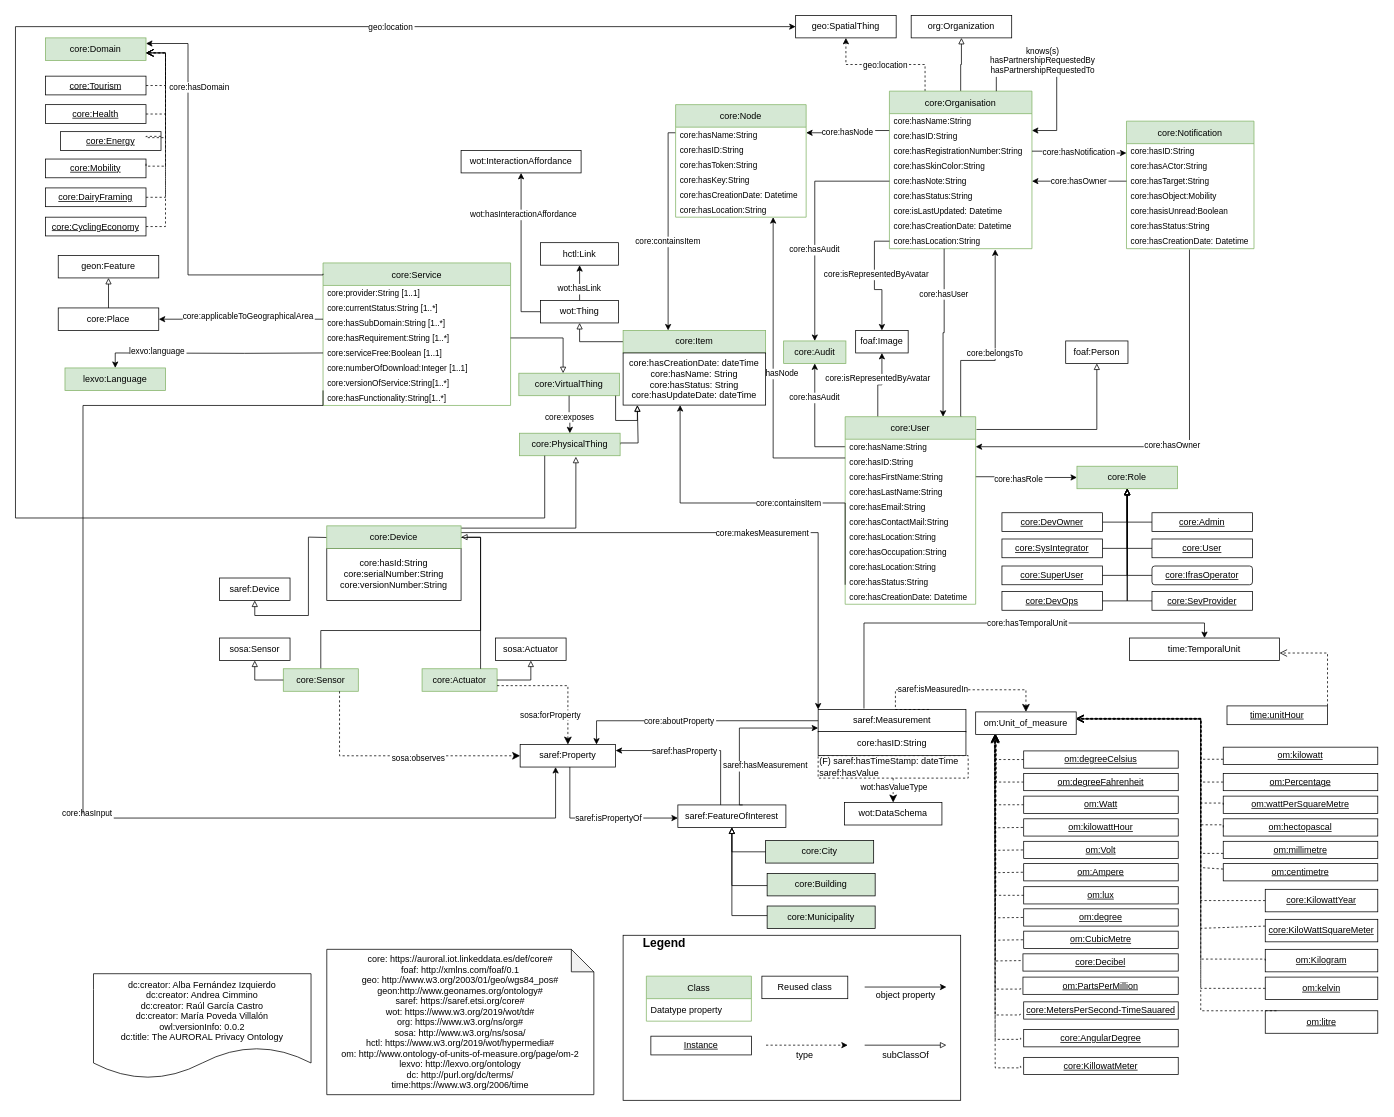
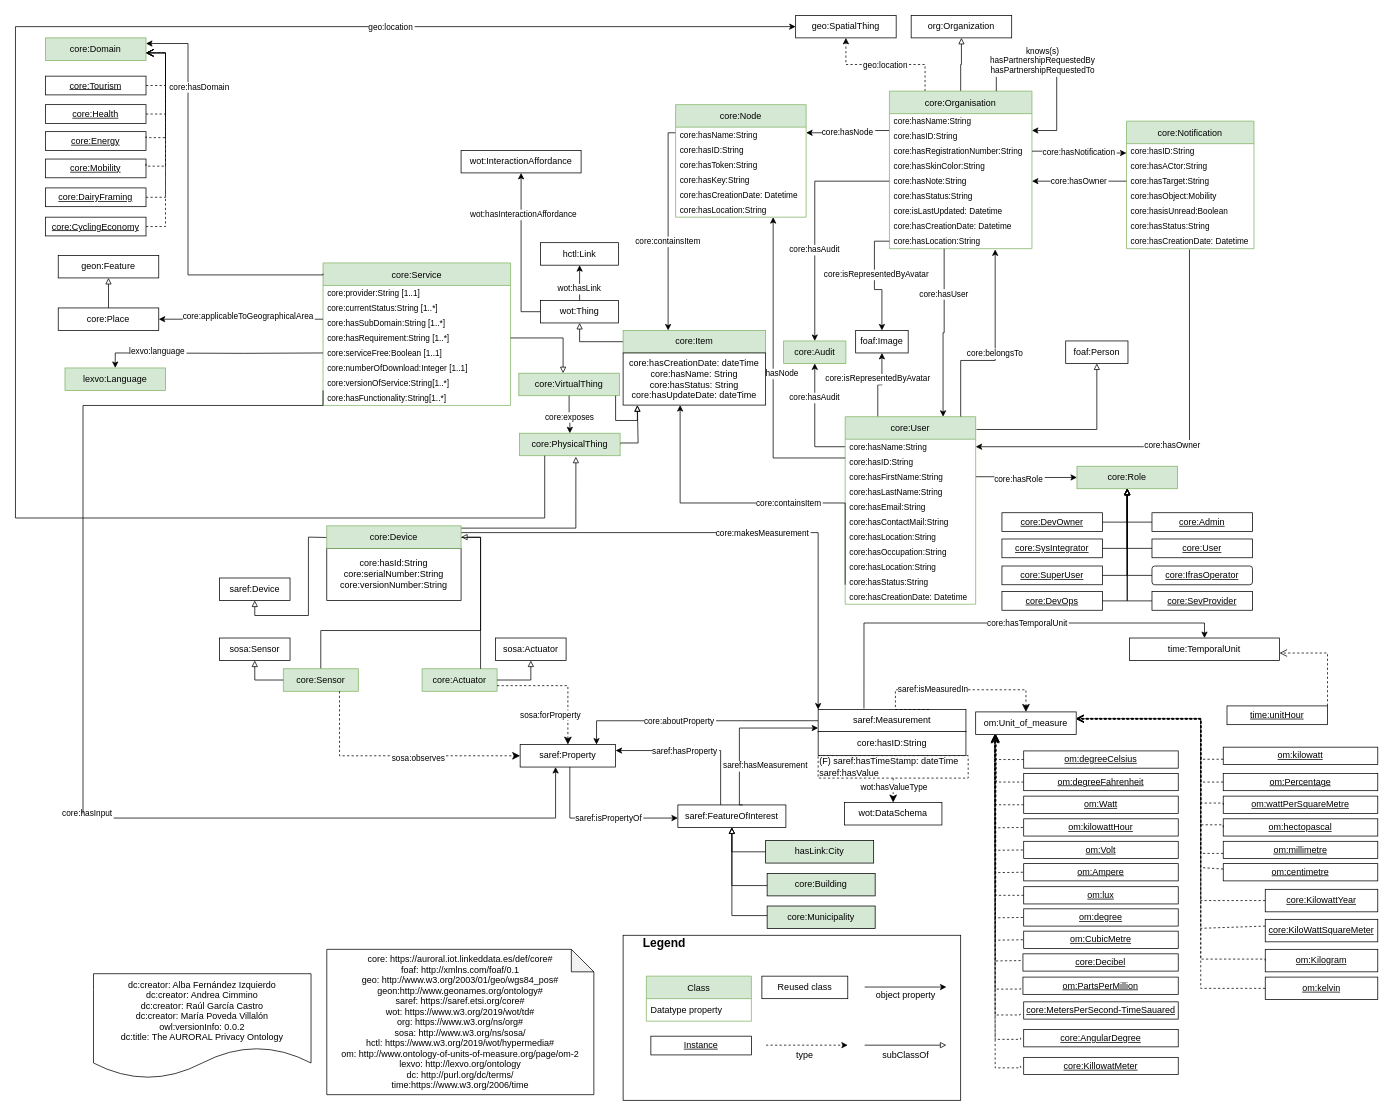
node "core:Energy": moved (111, 141) -> (96, 141)
node "core:City": label "core:City" -> "hasLink:City"
edge "om:litre" -> "om:Unit_of_measure": removed
node "om:litre": removed
